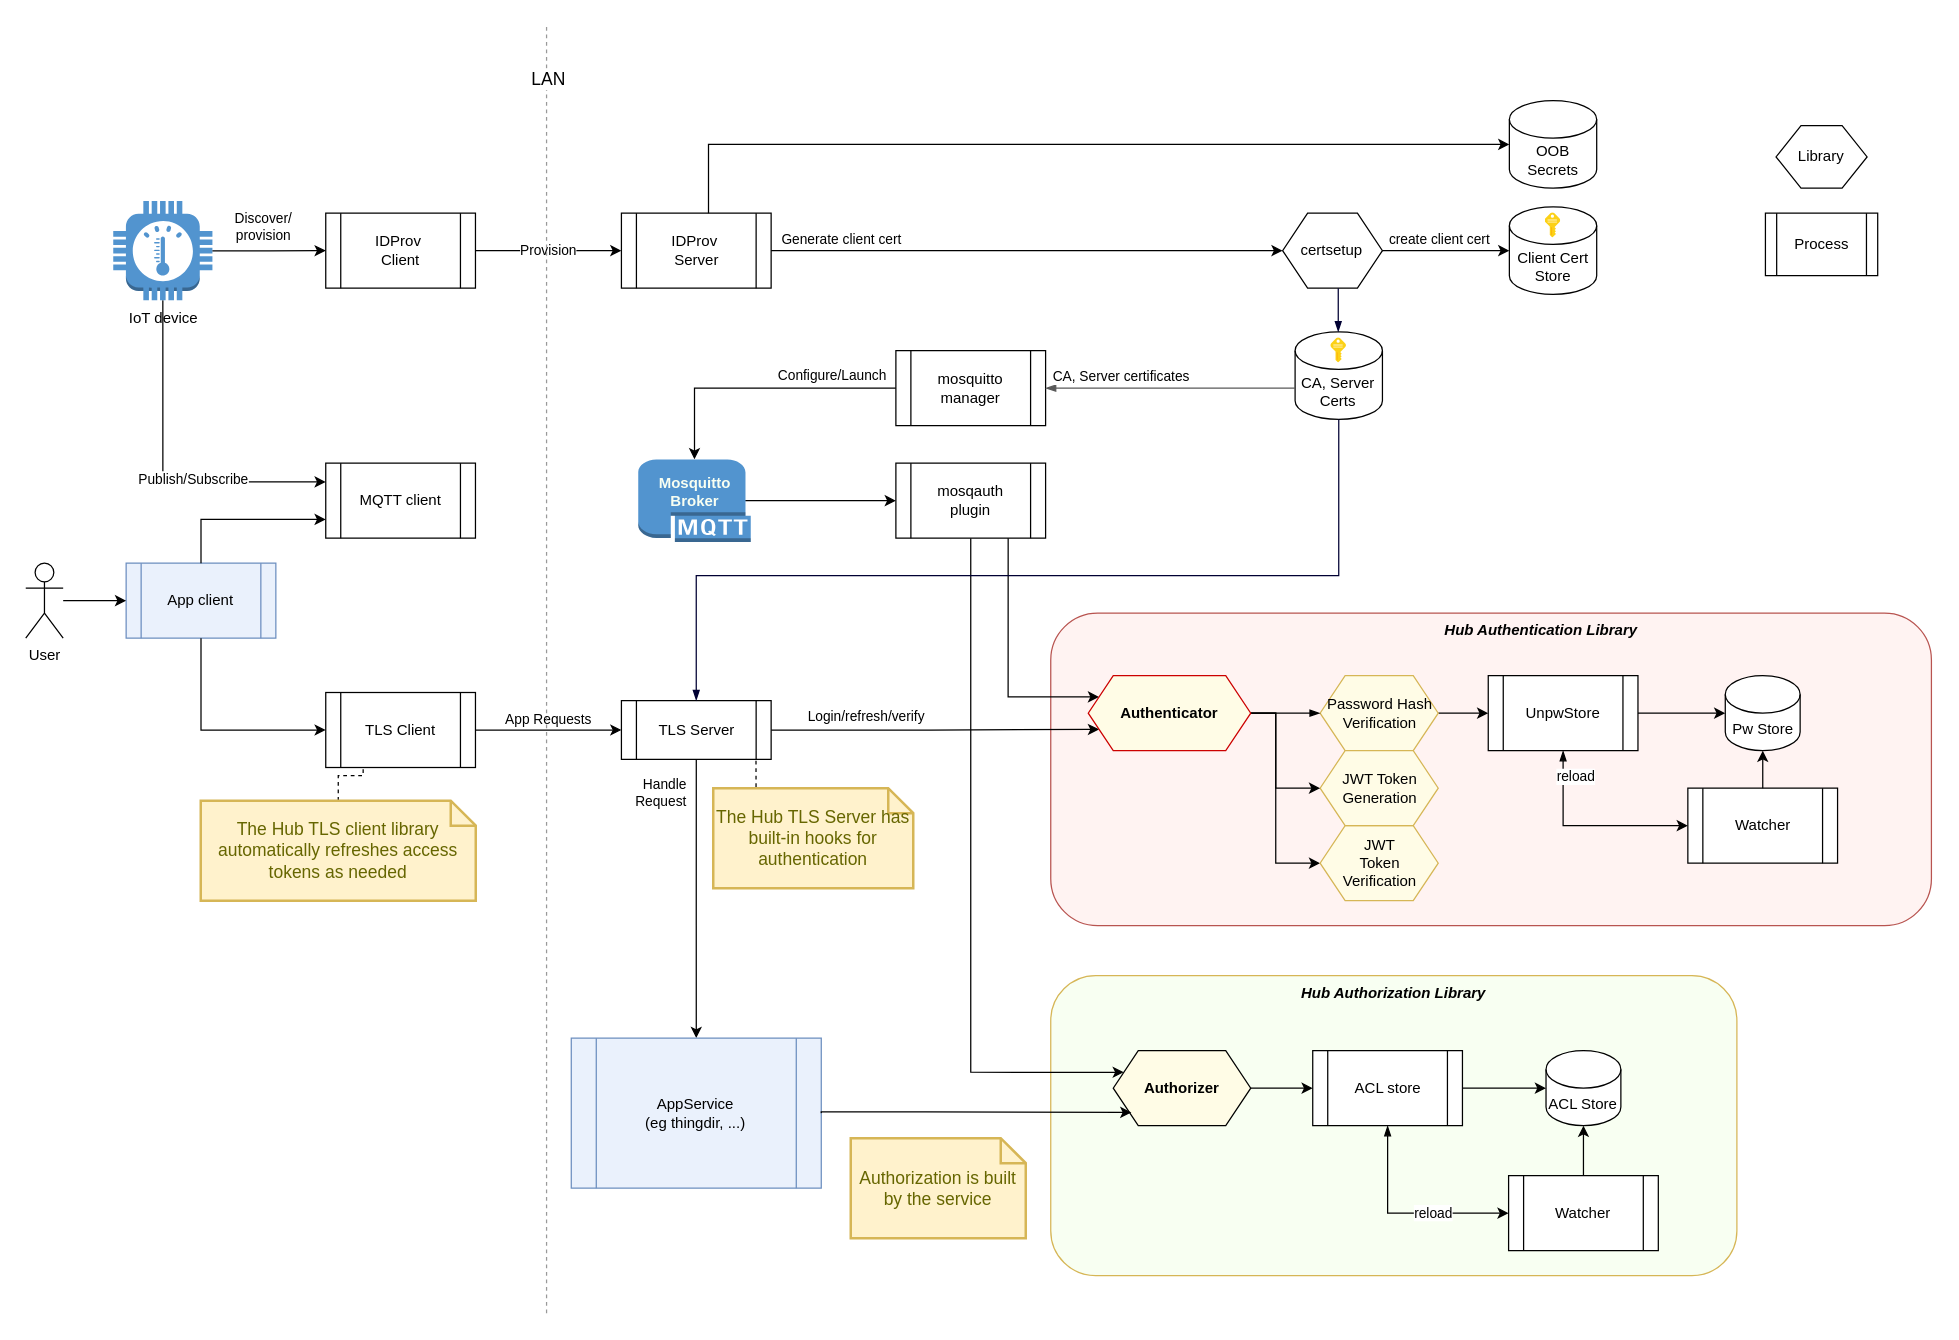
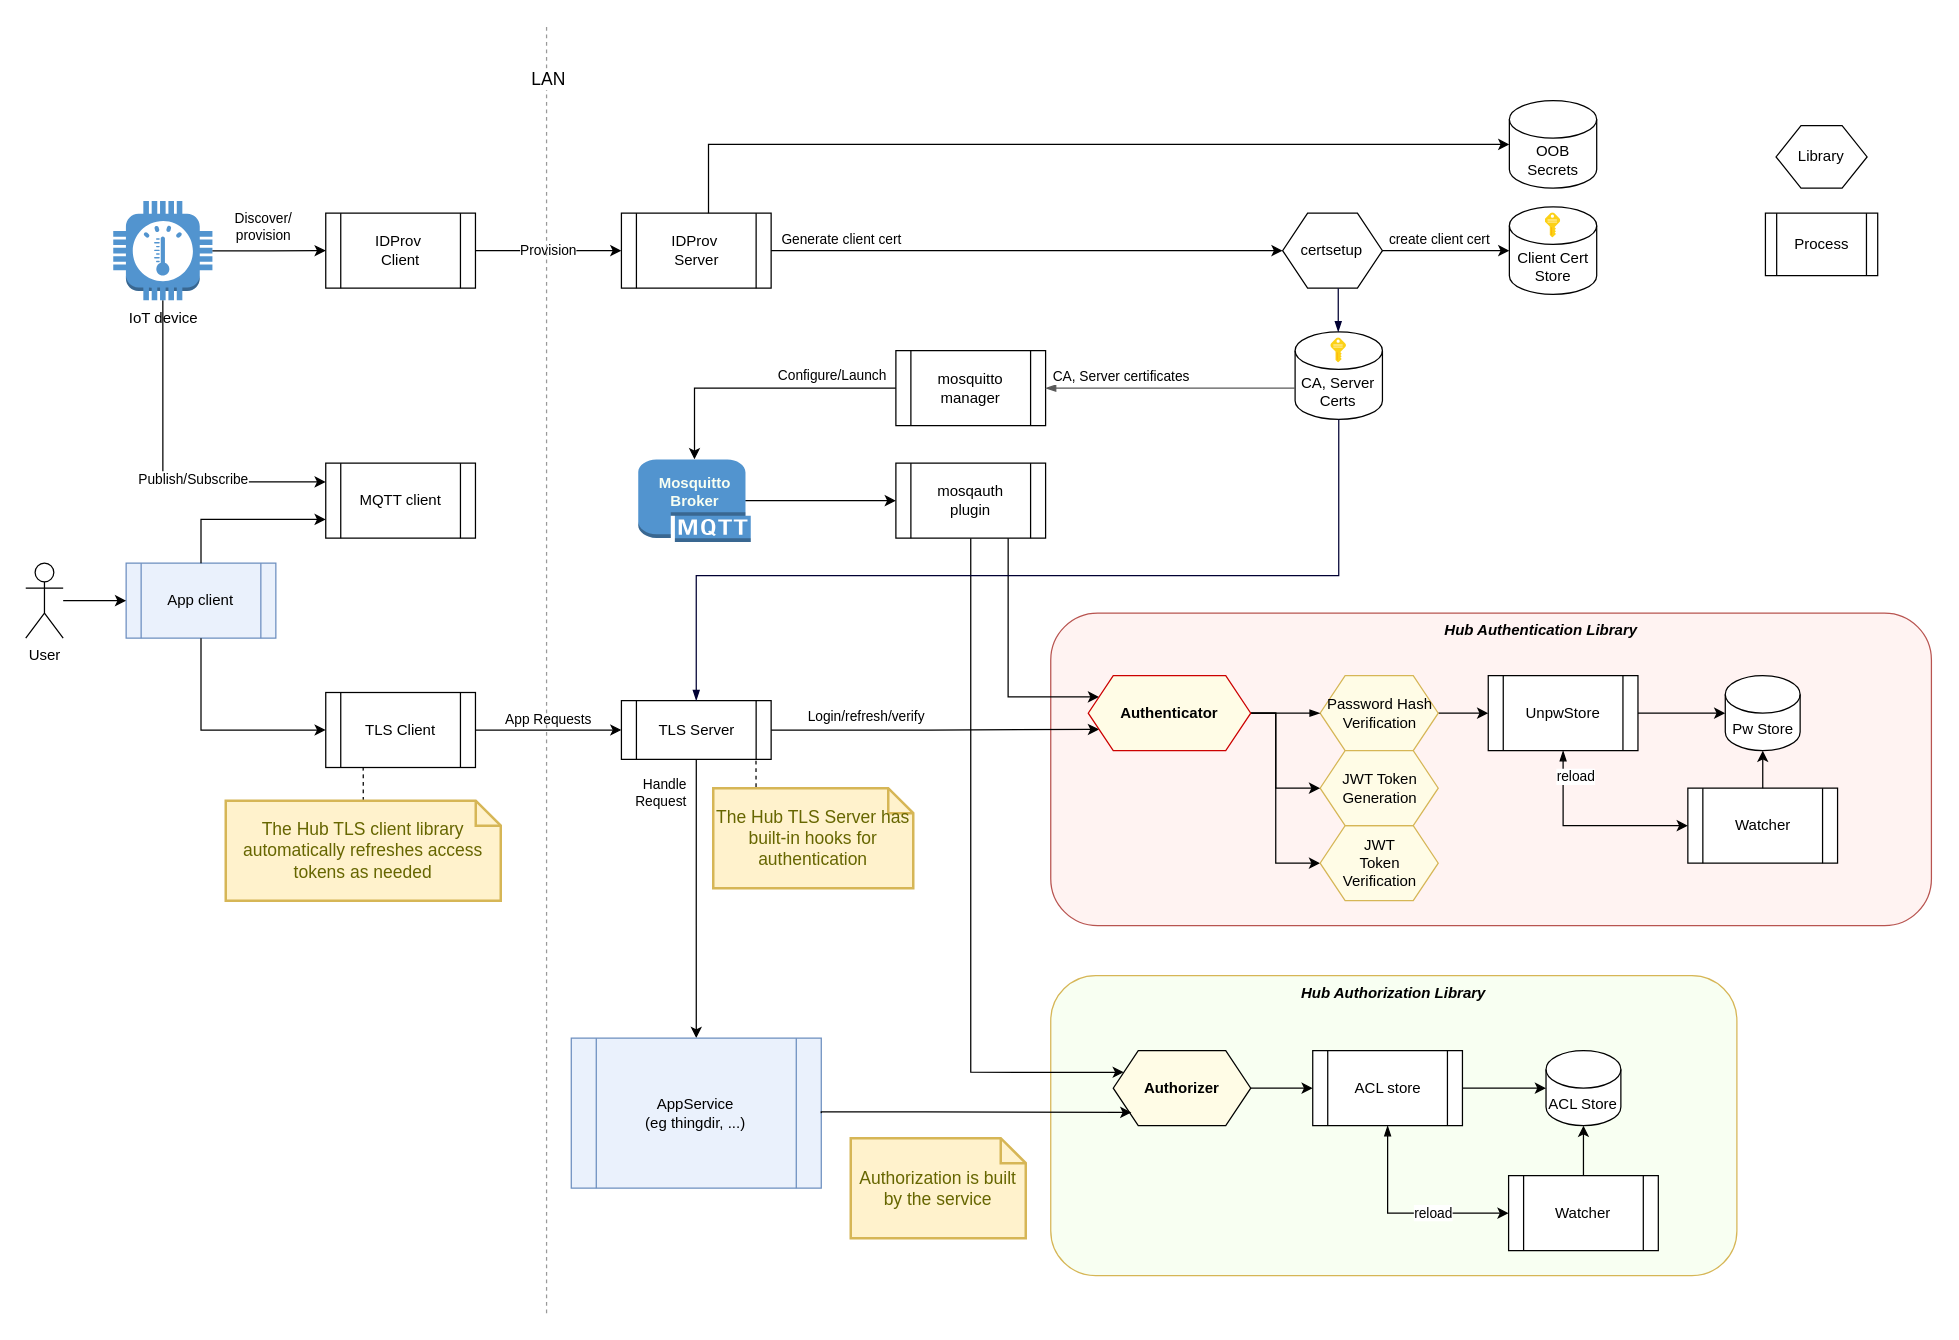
node "The Hub TLS client library automatically refreshes access tokens as needed": moved (338, 851) -> (363, 851)
